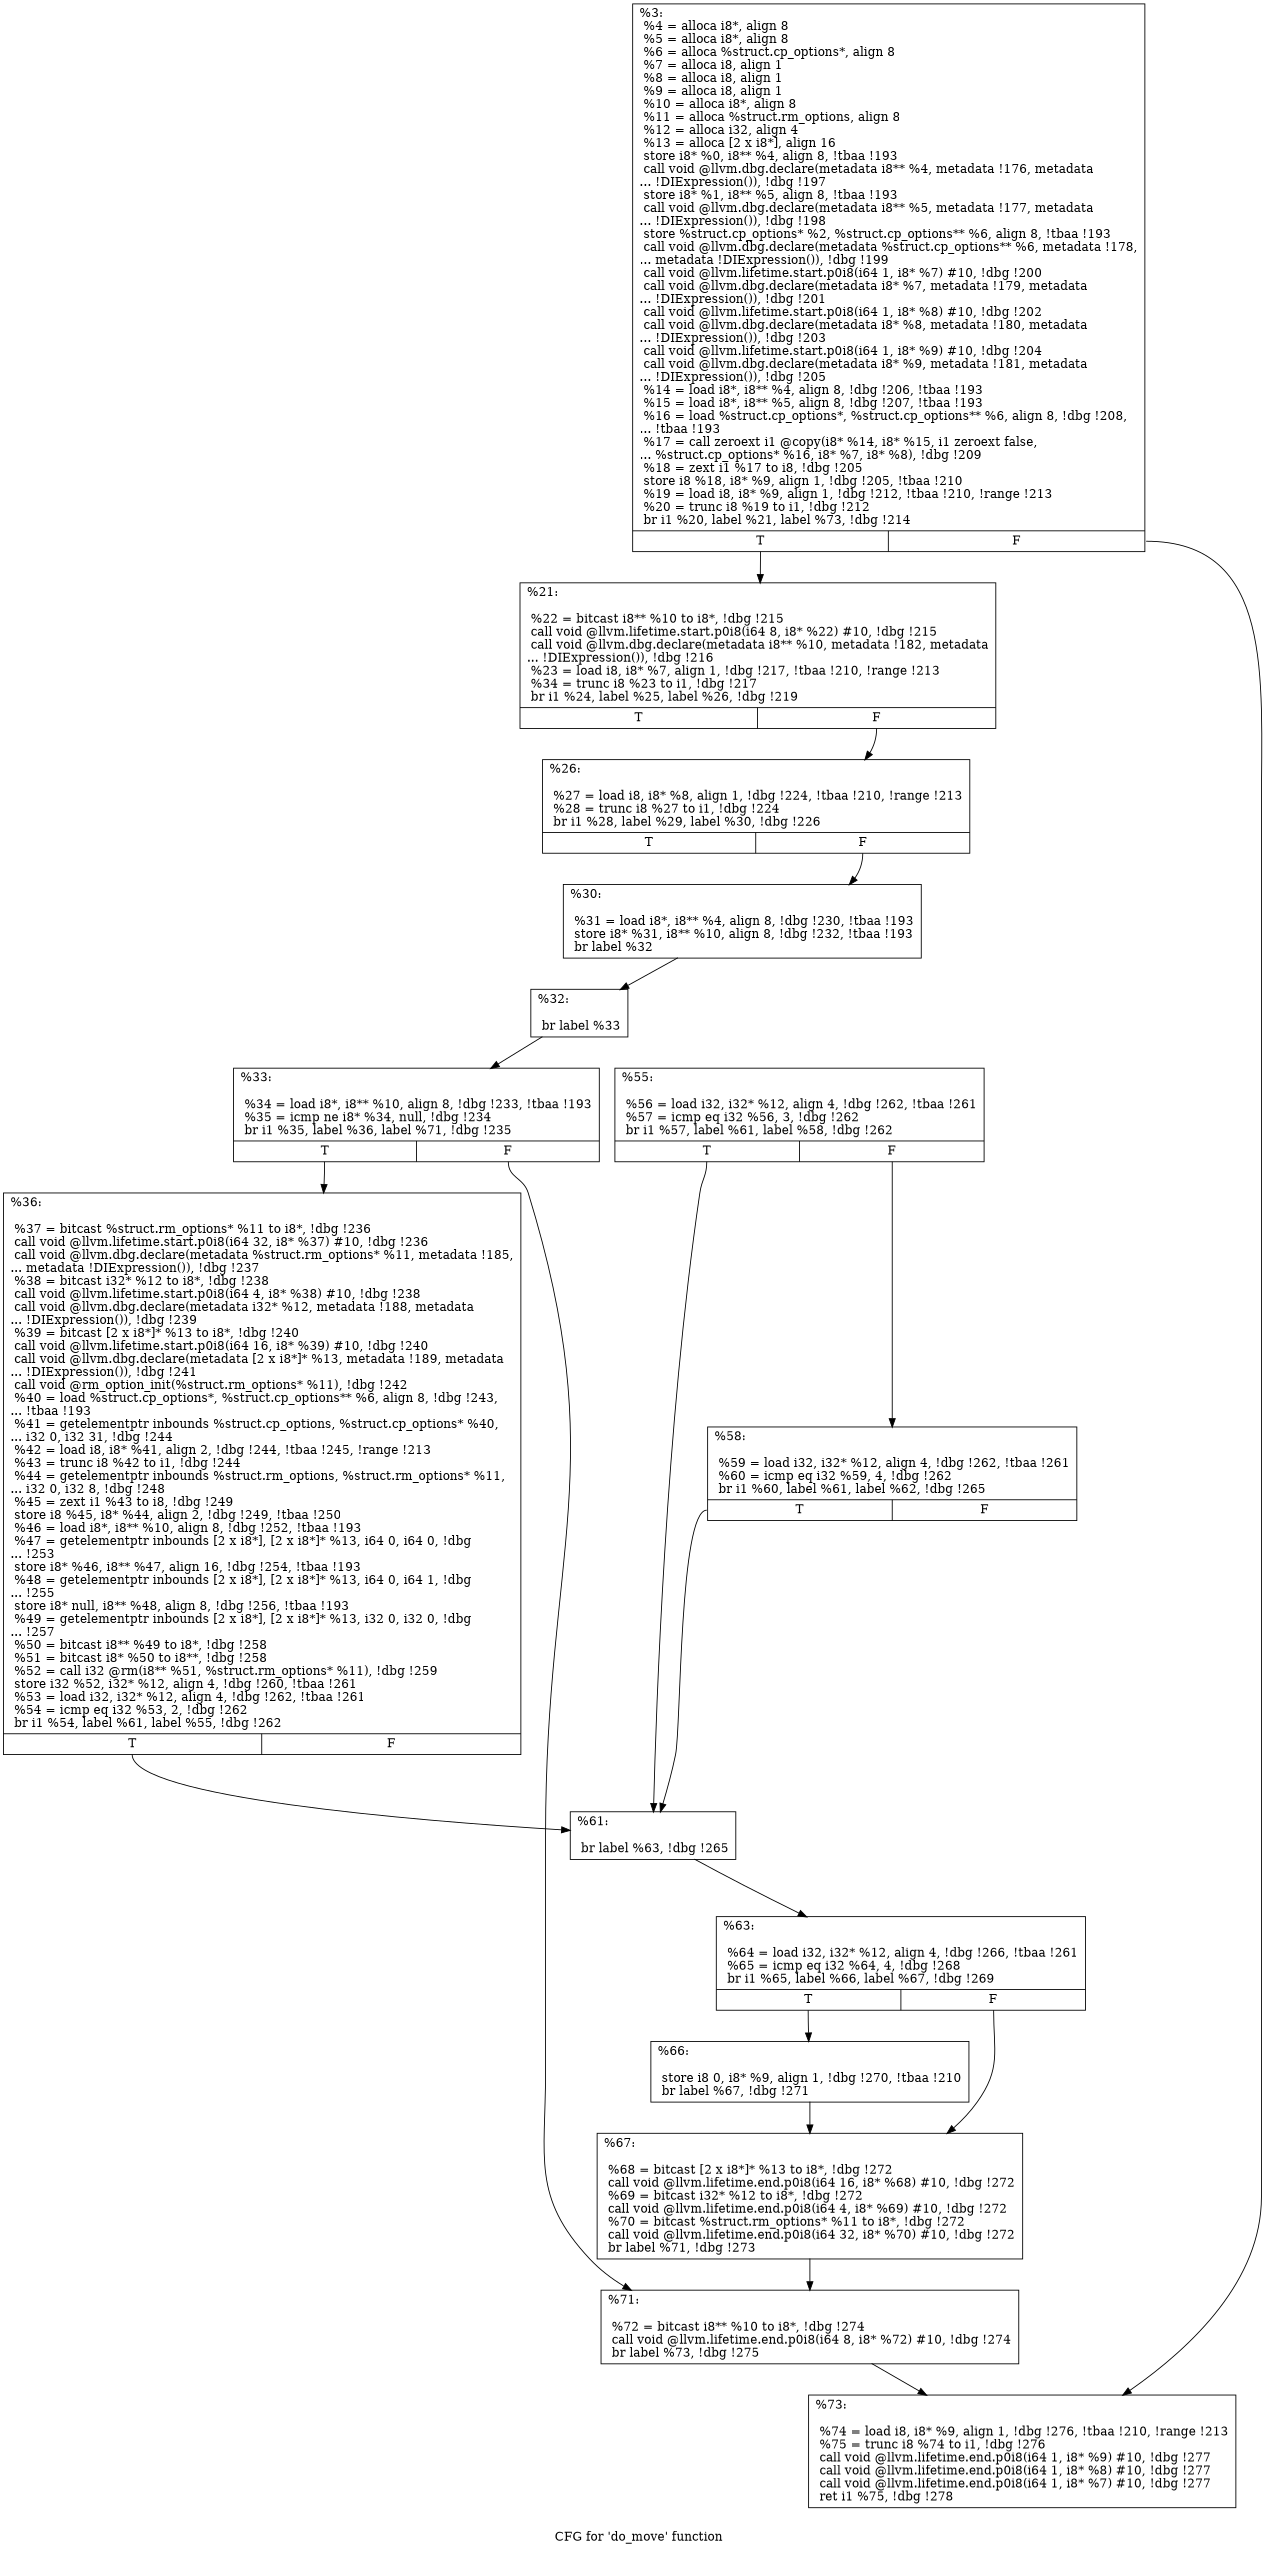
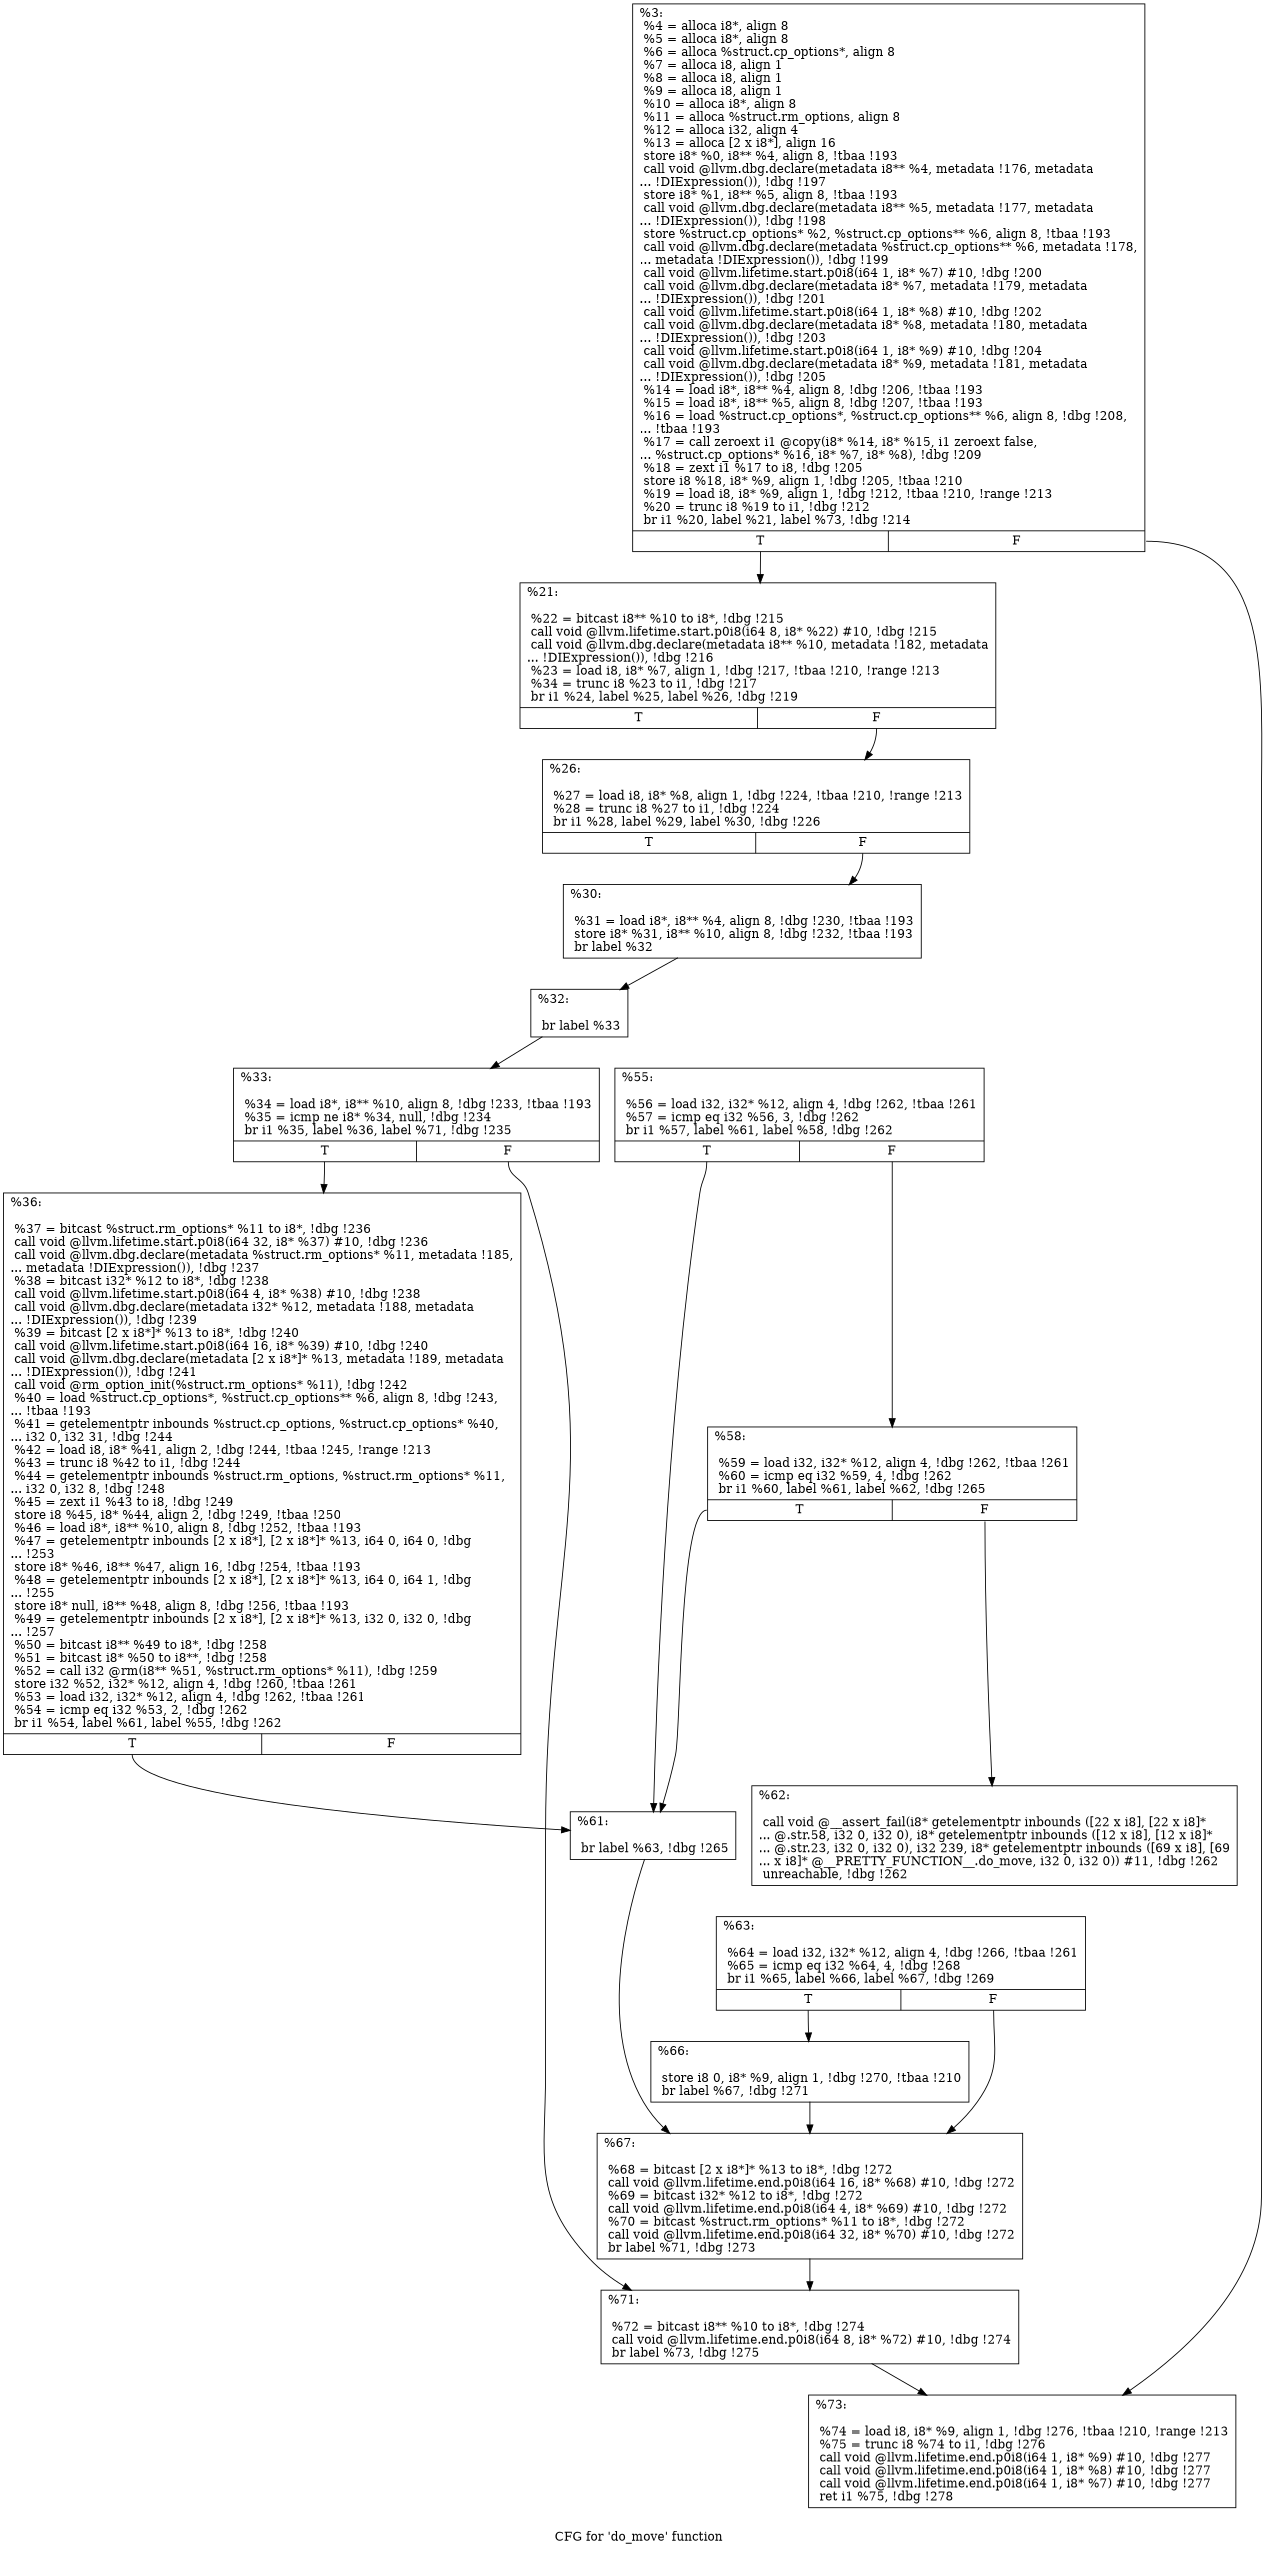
node "%62:": added
edge "%61:" -> "%63:": now "%61:" -> "%67:"
